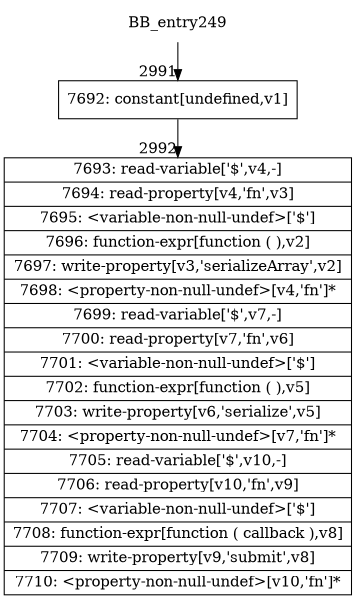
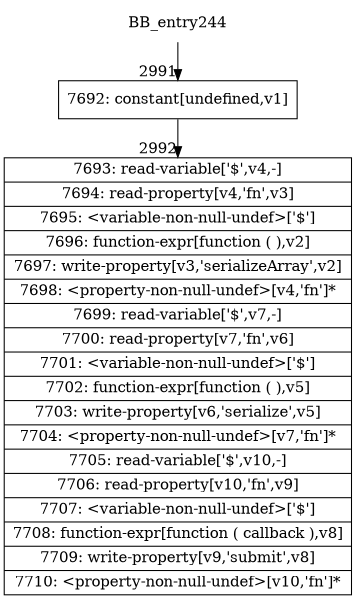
node "BB_entry249": label "BB_entry249" -> "BB_entry244"
